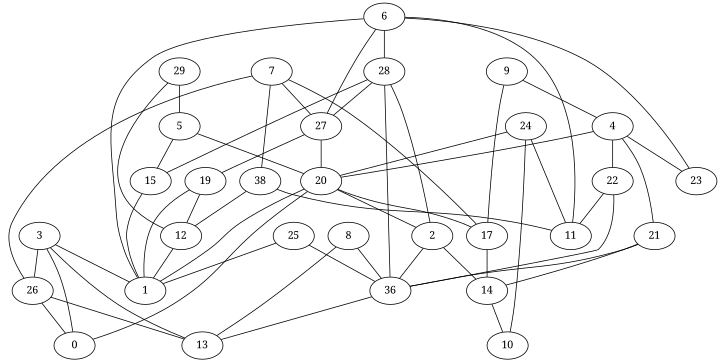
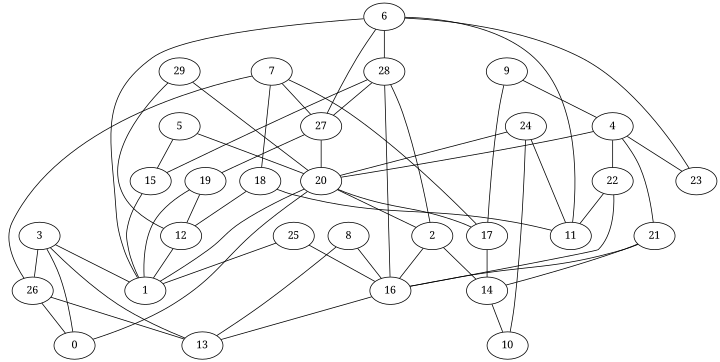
edge "29" -- "5": now "29" -- "20"
node "38": label "38" -> "18"
node "36": label "36" -> "16"
